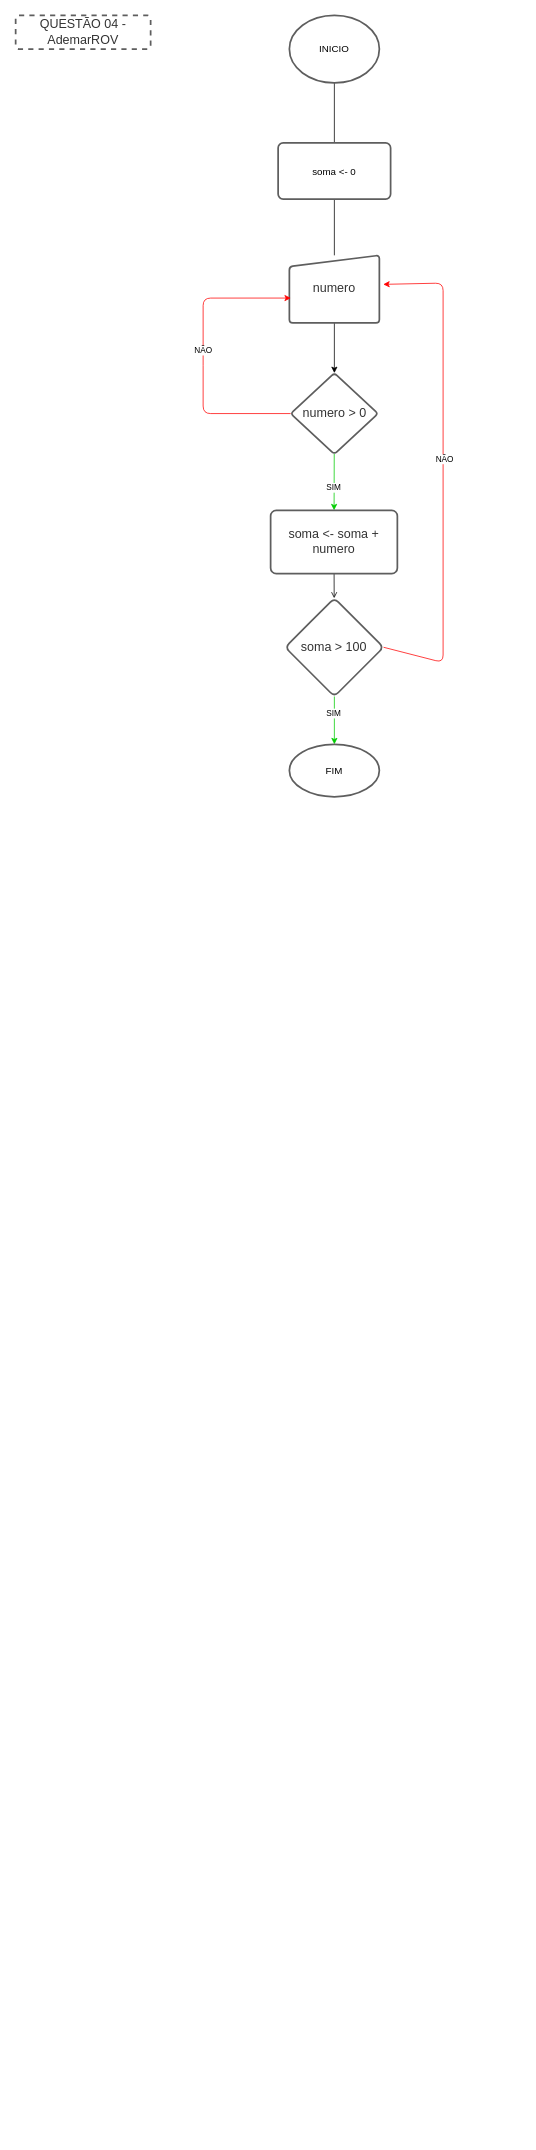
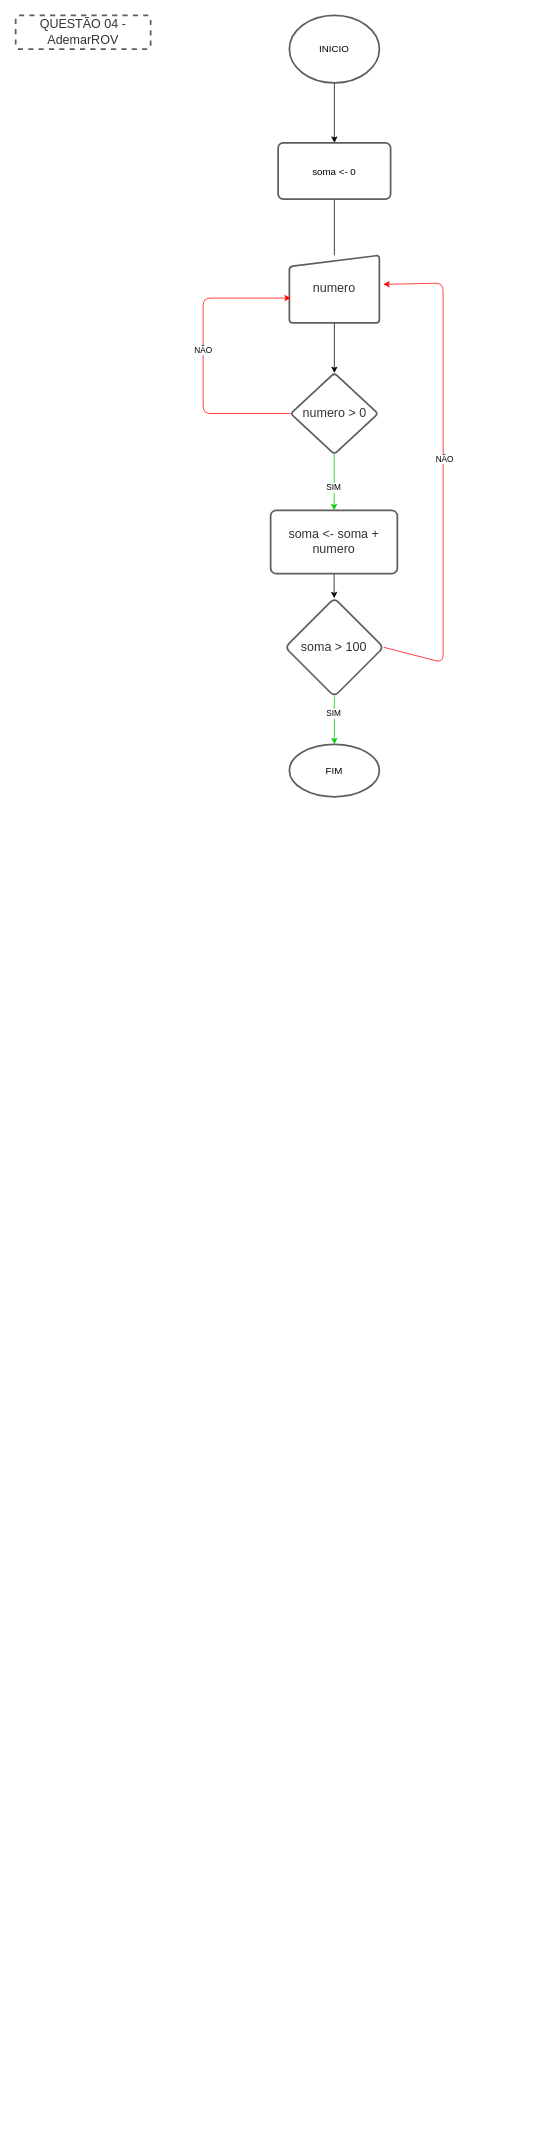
edge "INICIO" -- "soma <- 0": arrowhead none -> classic
edge "soma <- soma + numero" -> "soma > 100": arrowhead open -> classic
